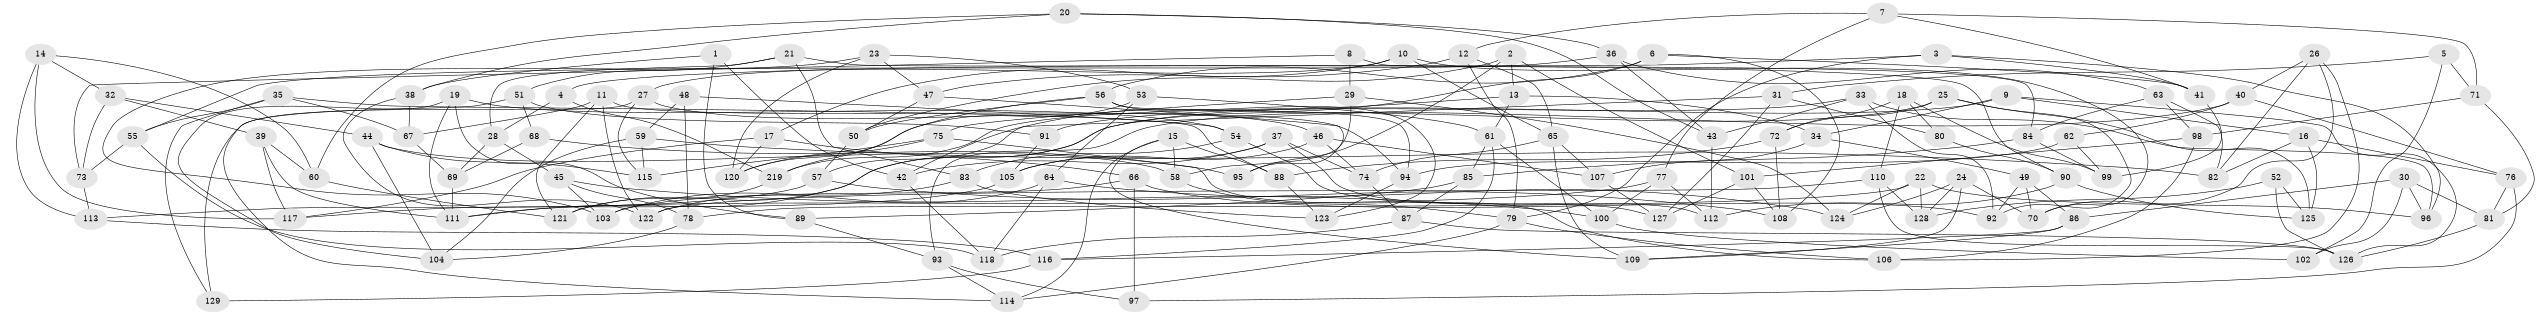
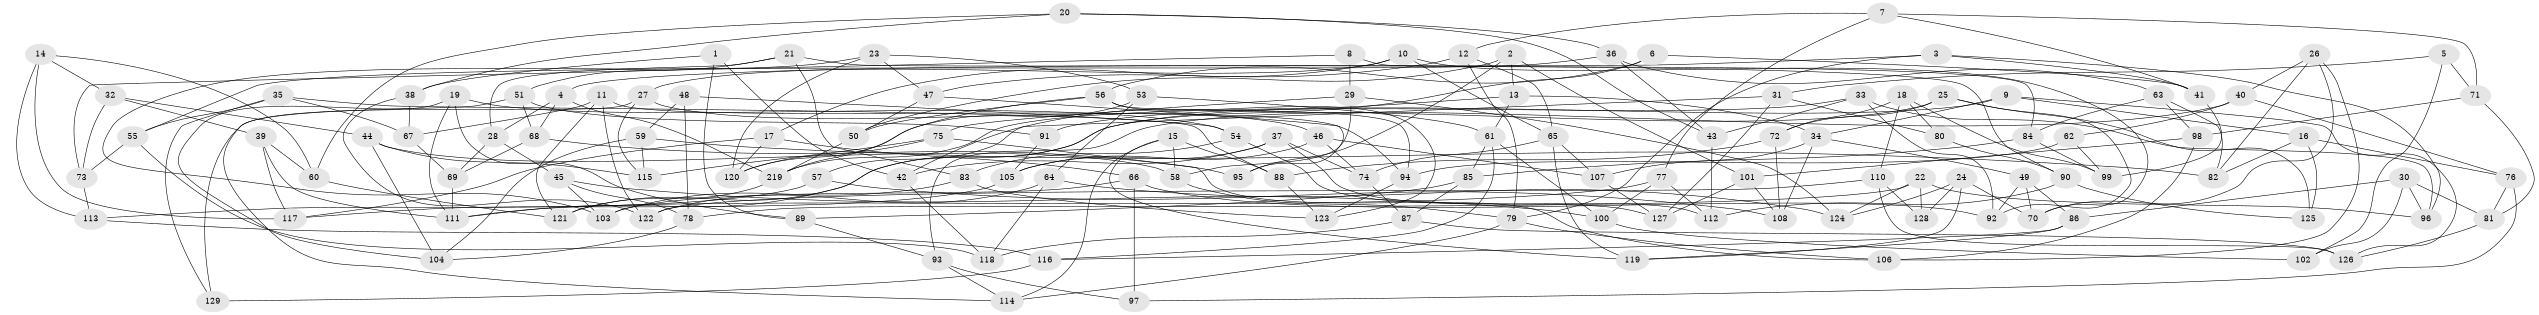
edge "6" -- "108": now "34" -- "108"
edge "4" -- "68": added
edge "50" -- "57": now "50" -- "219"
node "52": removed
node "109": label "109" -> "119"
